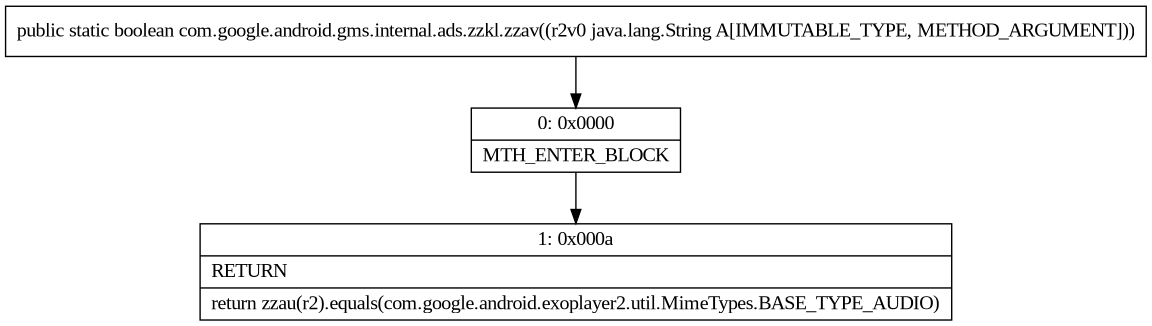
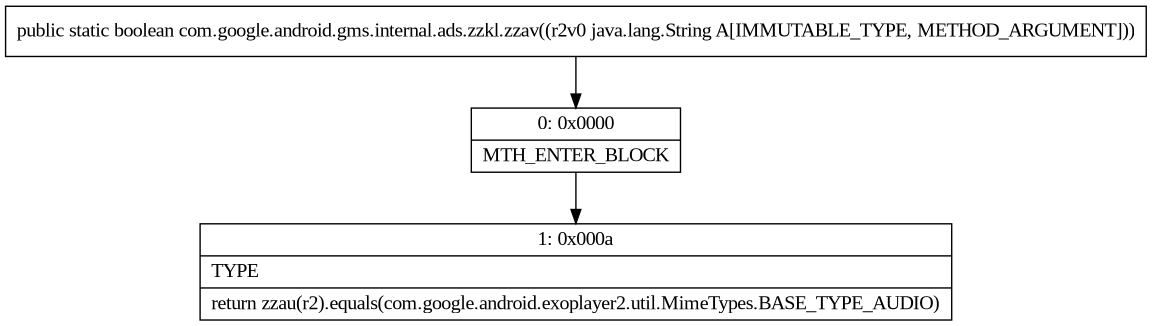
node "1: 0x000a": text "RETURN" -> "TYPE"
